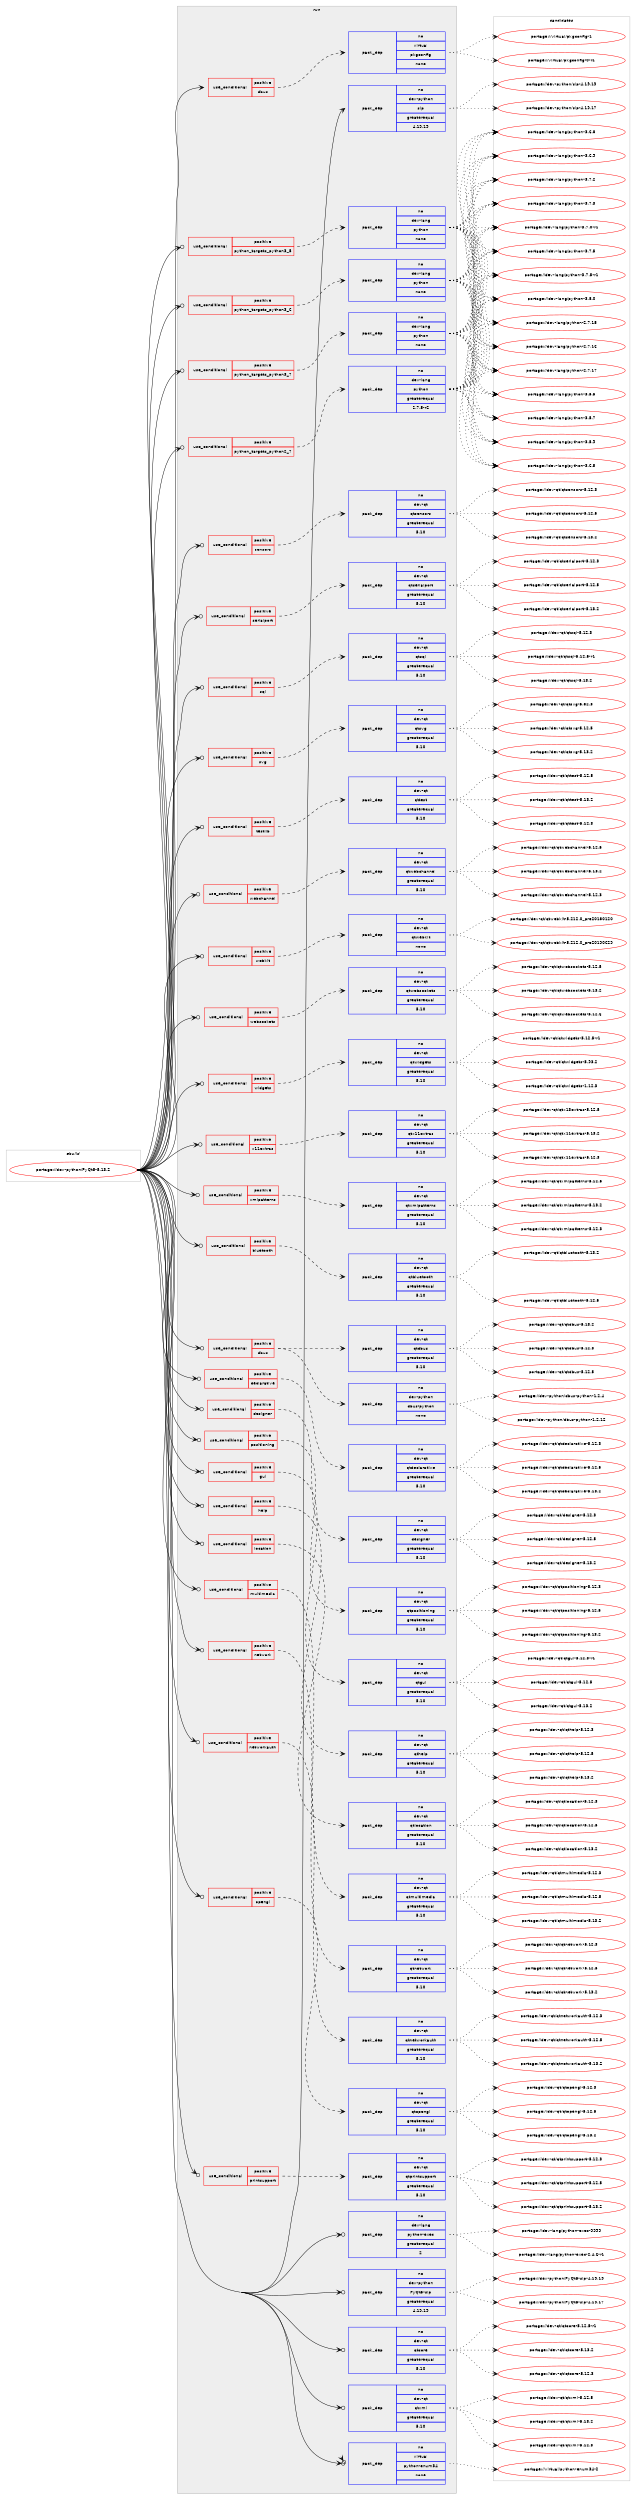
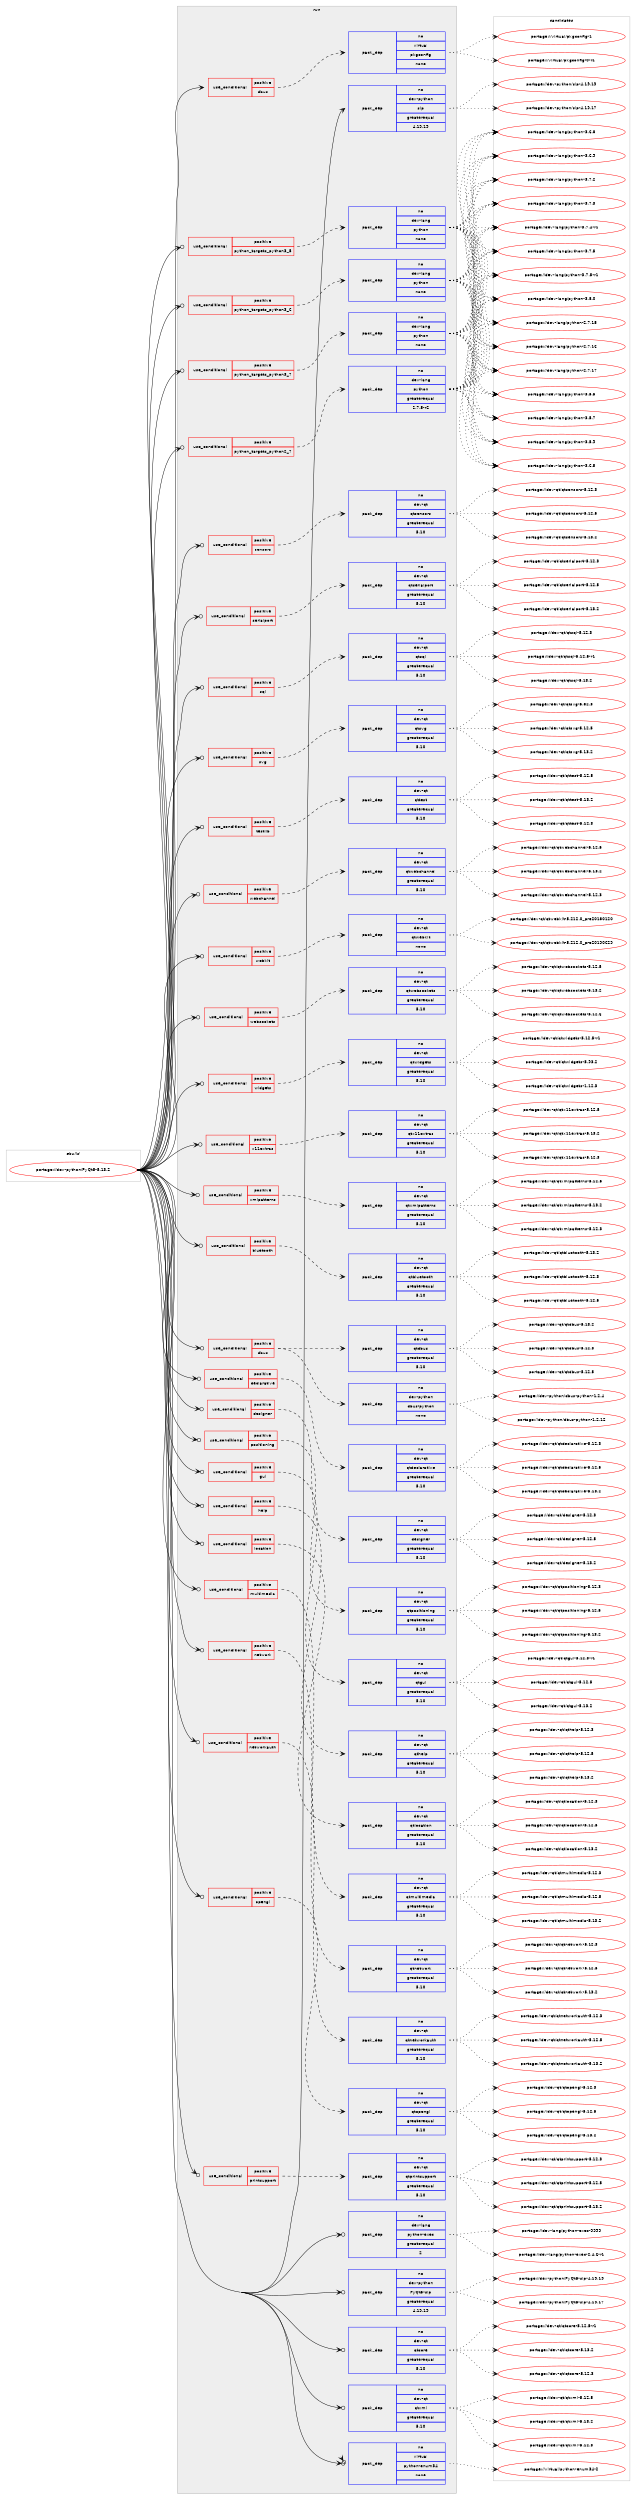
node "portage://dev-lang/python-3.7.0-r1": label "portage://dev-lang/python-3.7.0-r1" -> "portage://dev-lang/python-3.7.4-r1"
node "portage://dev-qt/qtx13extras-5.12.5": label "portage://dev-qt/qtx13extras-5.12.5" -> "portage://dev-qt/qtx11extras-5.12.5"
node "portage://dev-qt/qtbluetooth-5.12.3": added
